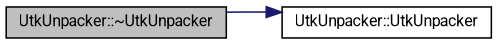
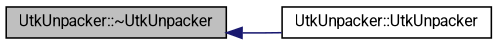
edge "UtkUnpacker::~UtkUnpacker" -> "UtkUnpacker::UtkUnpacker": reversed
